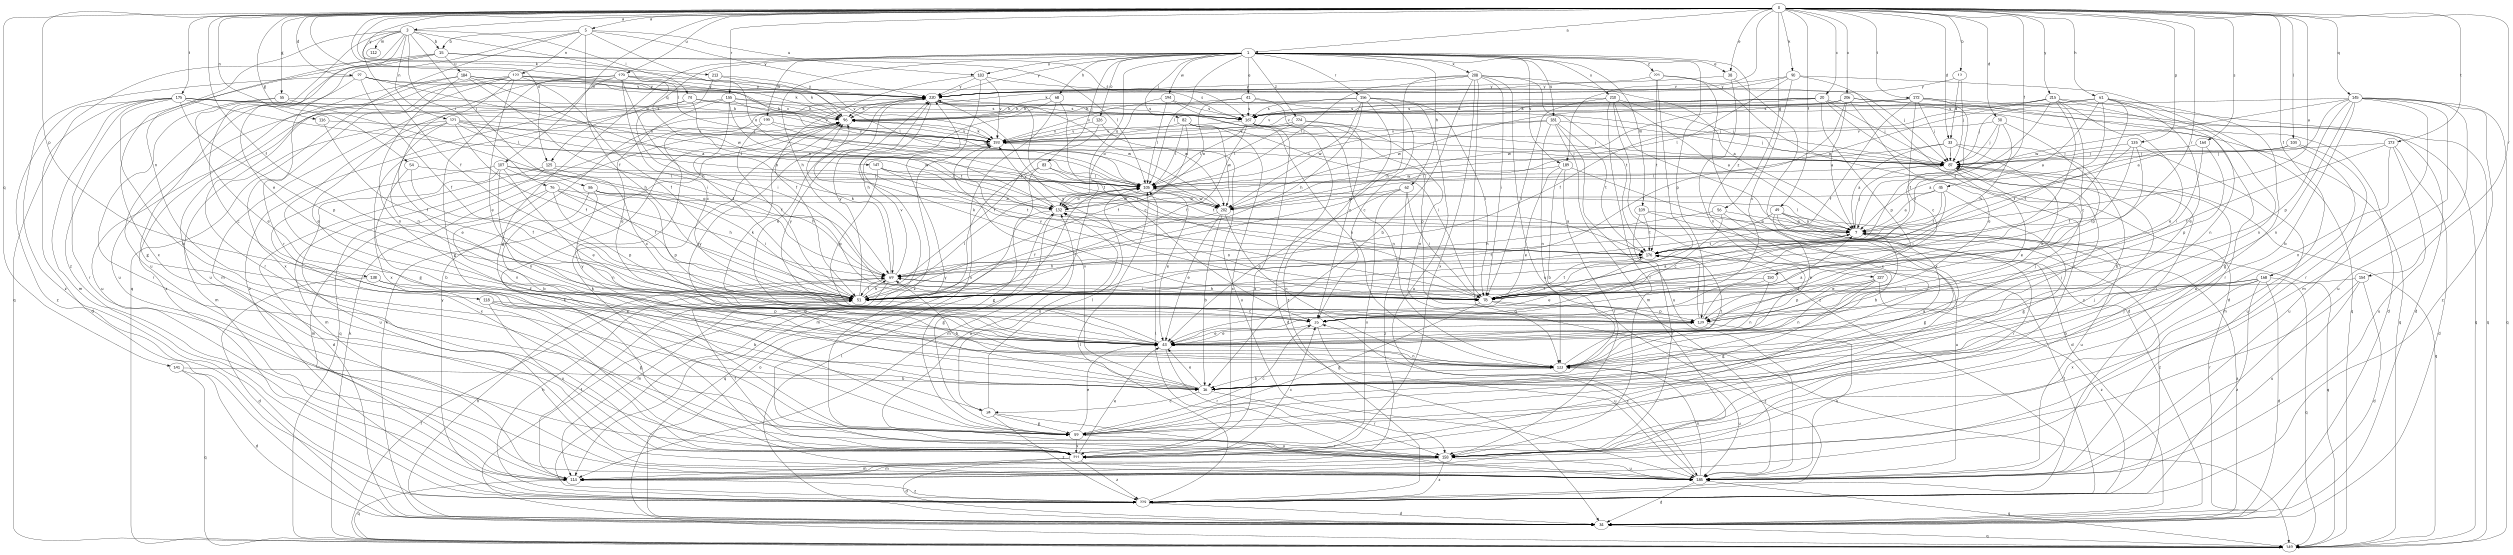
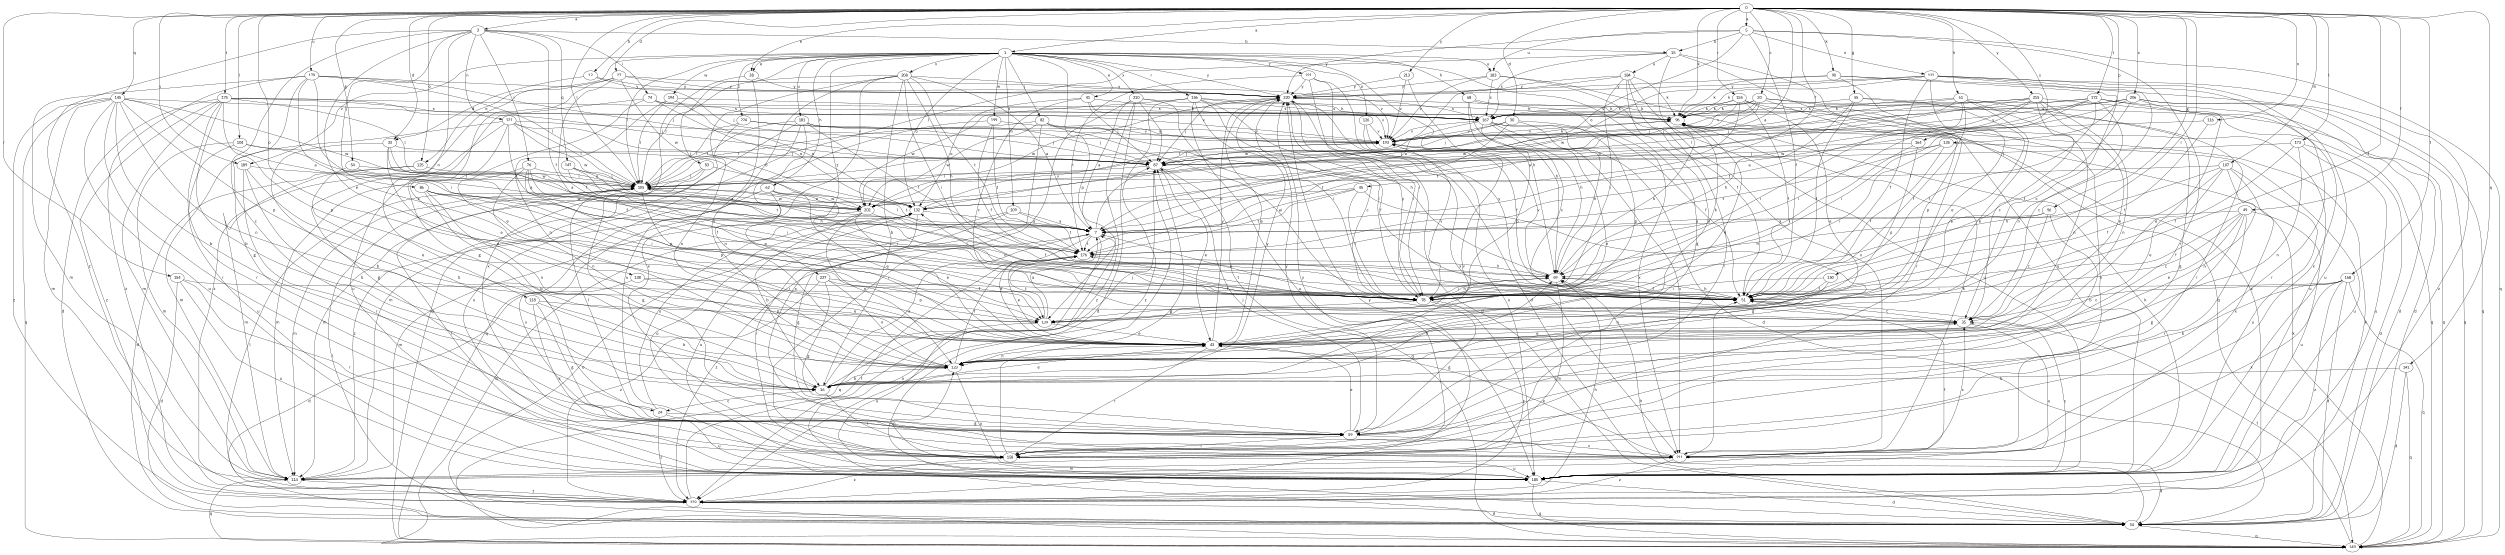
node "112": removed
edge "76" -> "132": now "76" -> "105"
edge "90" -> "51": now "55" -> "51"
edge "125" -> "35": now "49" -> "35"
edge "189" -> "34": removed, label "d"
edge "158" -> "114": now "202" -> "114"
